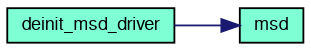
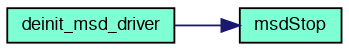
node "msd": label "msd" -> "msdStop"
